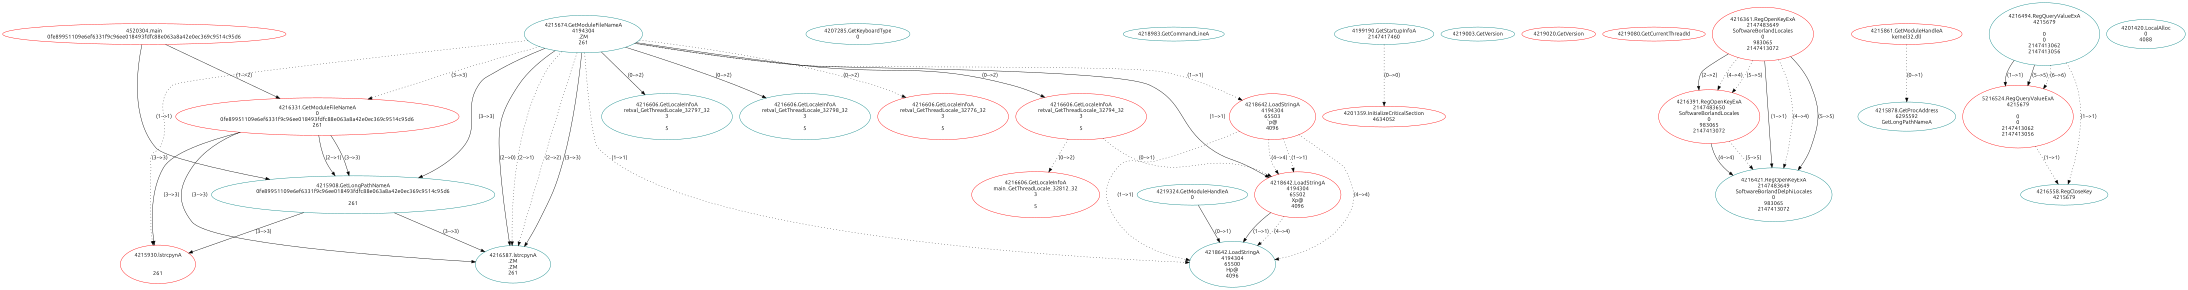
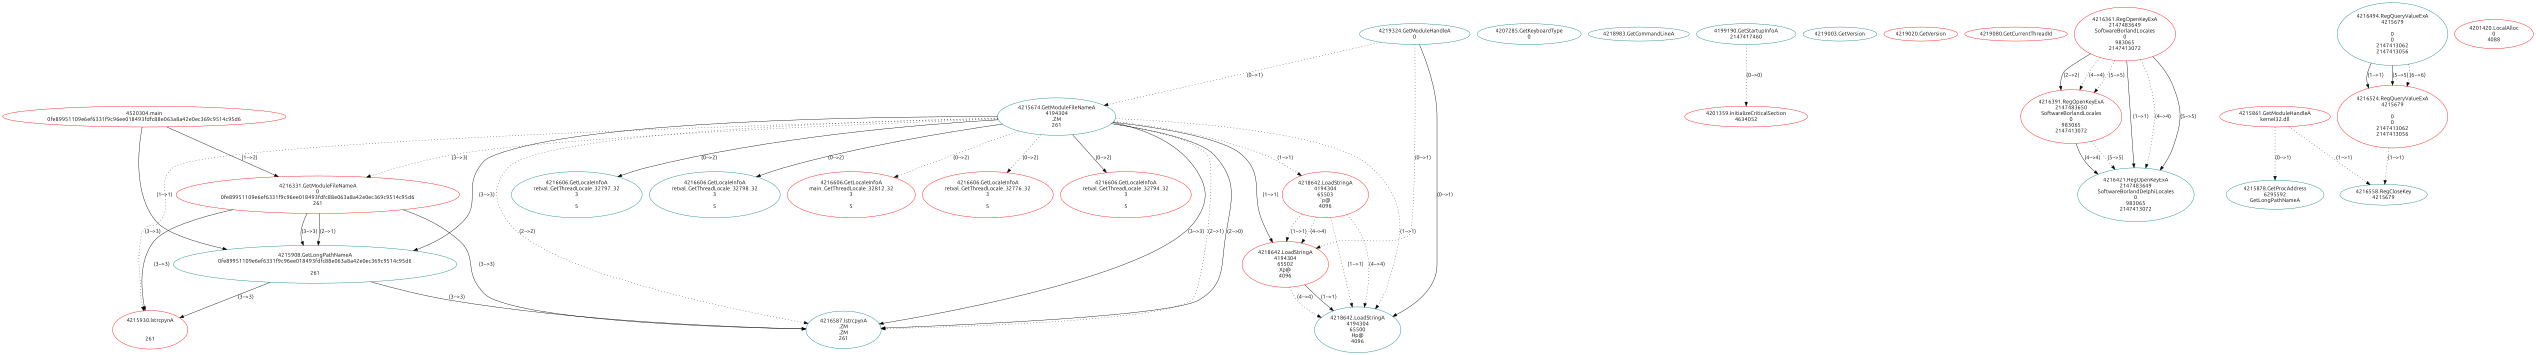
node "4201420.LocalAlloc 0 4088": color teal -> red
edge "4219324.GetModuleHandleA 0" -> "4215674.GetModuleFileNameA 4194304 .ZM 261": added, label "(0-->1)"
node "5216524.RegQueryValueExA 4215679 0 0 2147413062 2147413056": label "5216524.RegQueryValueExA 4215679 0 0 2147413062 2147413056" -> "4216524.RegQueryValueExA 4215679 0 0 2147413062 2147413056"
edge "4216494.RegQueryValueExA 4215679 0 0 2147413062 2147413056" -> "4216558.RegCloseKey 4215679": now "4215861.GetModuleHandleA kernel32.dll" -> "4216558.RegCloseKey 4215679"
edge "4216606.GetLocaleInfoA retval_GetThreadLocale_32794_32 3 5" -> "4216606.GetLocaleInfoA main_GetThreadLocale_32812_32 3 5": now "4215674.GetModuleFileNameA 4194304 .ZM 261" -> "4216606.GetLocaleInfoA main_GetThreadLocale_32812_32 3 5"
edge "4216606.GetLocaleInfoA retval_GetThreadLocale_32794_32 3 5" -> "4218642.LoadStringA 4194304 65502 Xp@ 4096": now "4219324.GetModuleHandleA 0" -> "4218642.LoadStringA 4194304 65502 Xp@ 4096"
